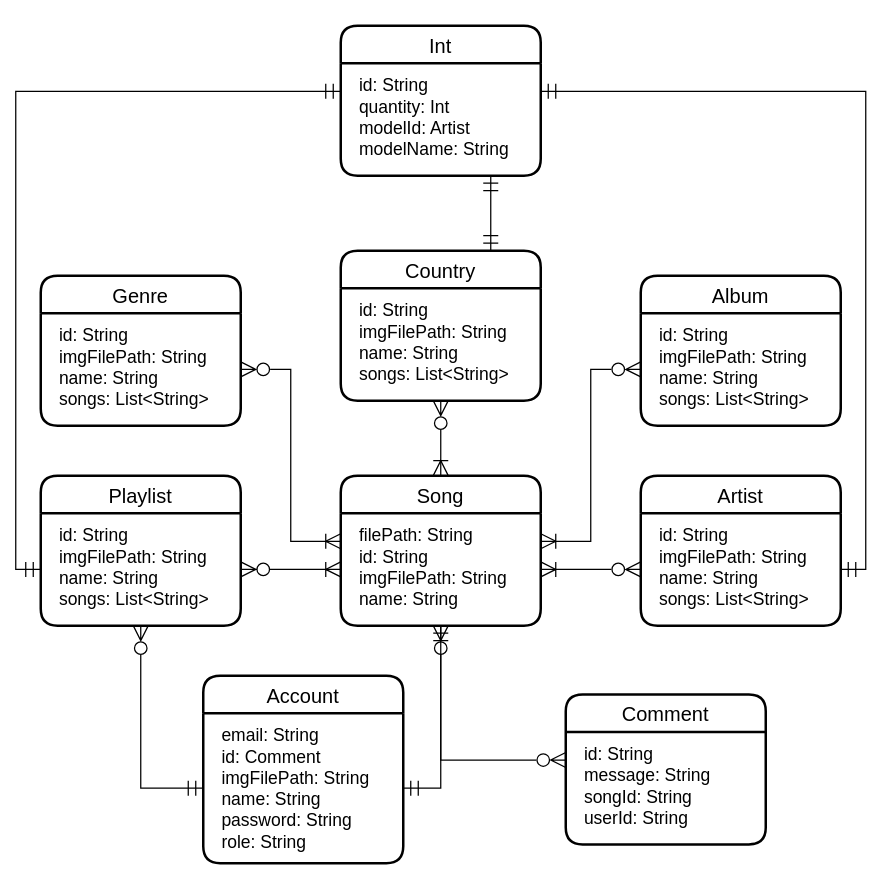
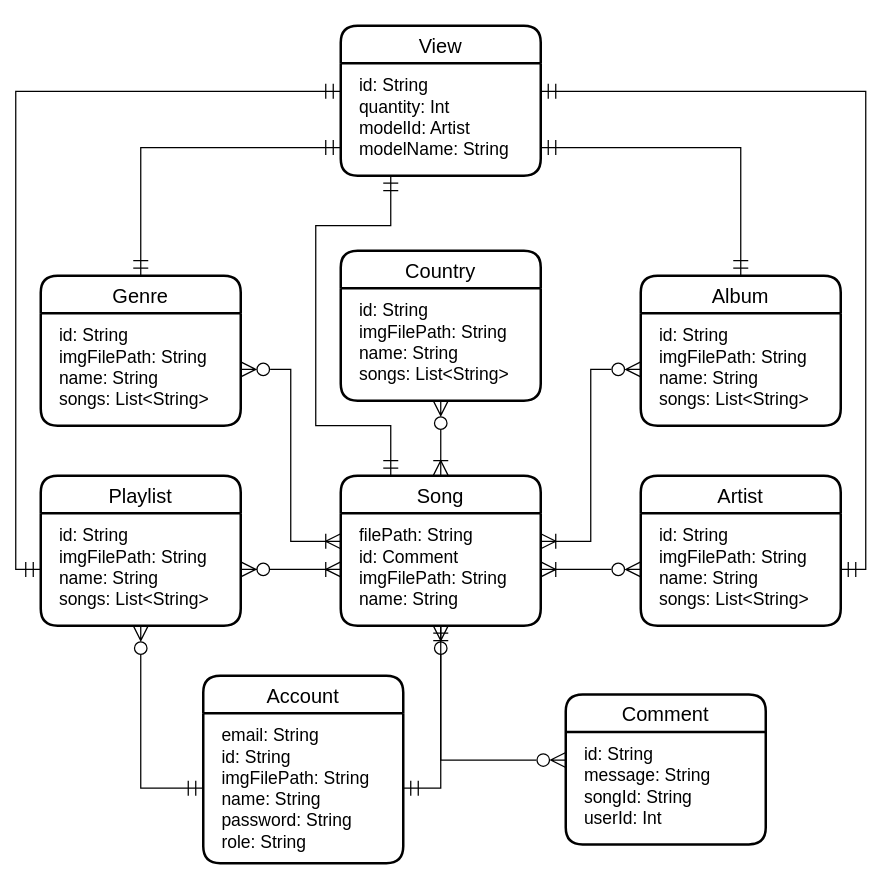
node "Int": label "Int" -> "View"
edge "id: String quantity: Int modelId: Artist modelName: String" -- "Genre": added
edge "id: String quantity: Int modelId: Artist modelName: String" -- "Album": added
edge "id: String quantity: Int modelId: Artist modelName: String" -- "Country": removed
edge "id: String quantity: Int modelId: Artist modelName: String" -- "Song": added
node "filePath: String id: String imgFilePath: String name: String": label "filePath: String id: String imgFilePath: String name: String" -> "filePath: String id: Comment imgFilePath: String name: String"
node "email: String id: Comment imgFilePath: String name: String password: String role: String": label "email: String id: Comment imgFilePath: String name: String password: String role: String" -> "email: String id: String imgFilePath: String name: String password: String role: String"
node "id: String message: String songId: String userId: String": label "id: String message: String songId: String userId: String" -> "id: String message: String songId: String userId: Int"
